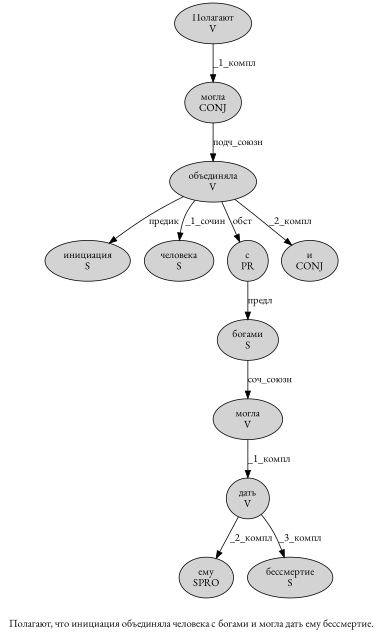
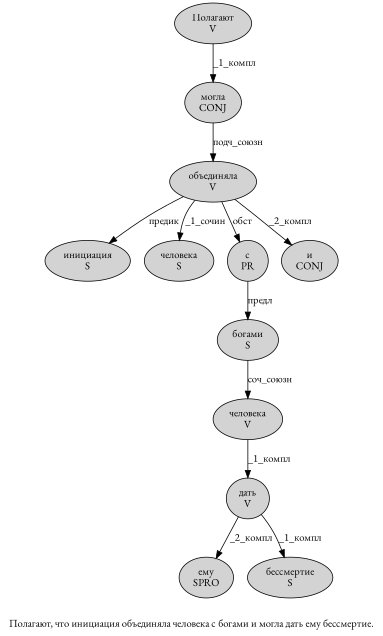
node "могла V": label "могла V" -> "человека V"
edge "дать V" -> "бессмертие S": label "_3_компл" -> "_1_компл"
